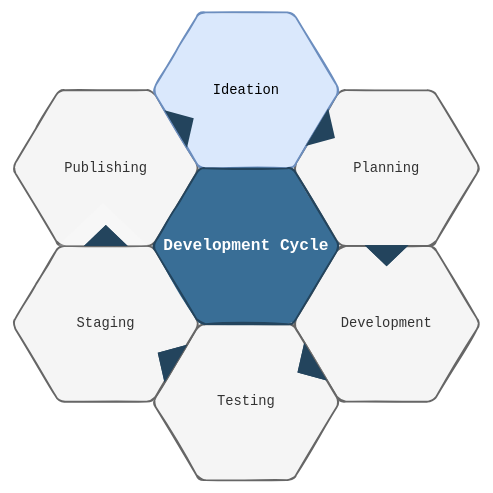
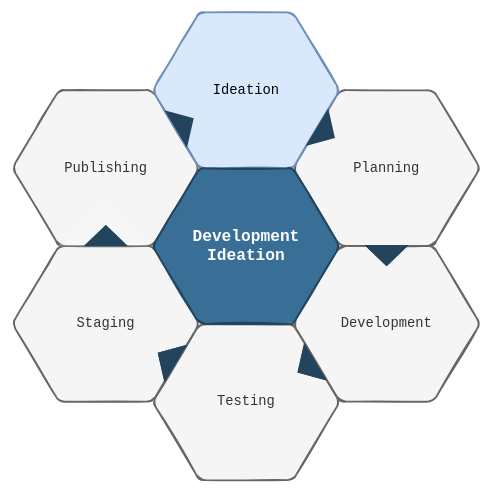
node "Development Cycle": label "Development Cycle" -> "Development Ideation"
